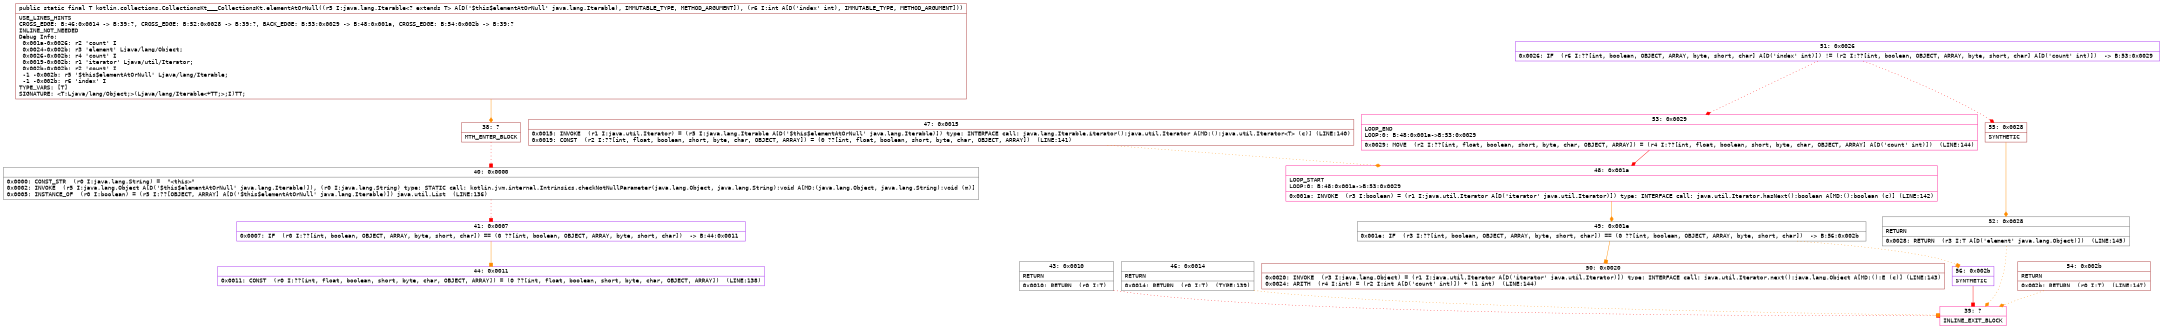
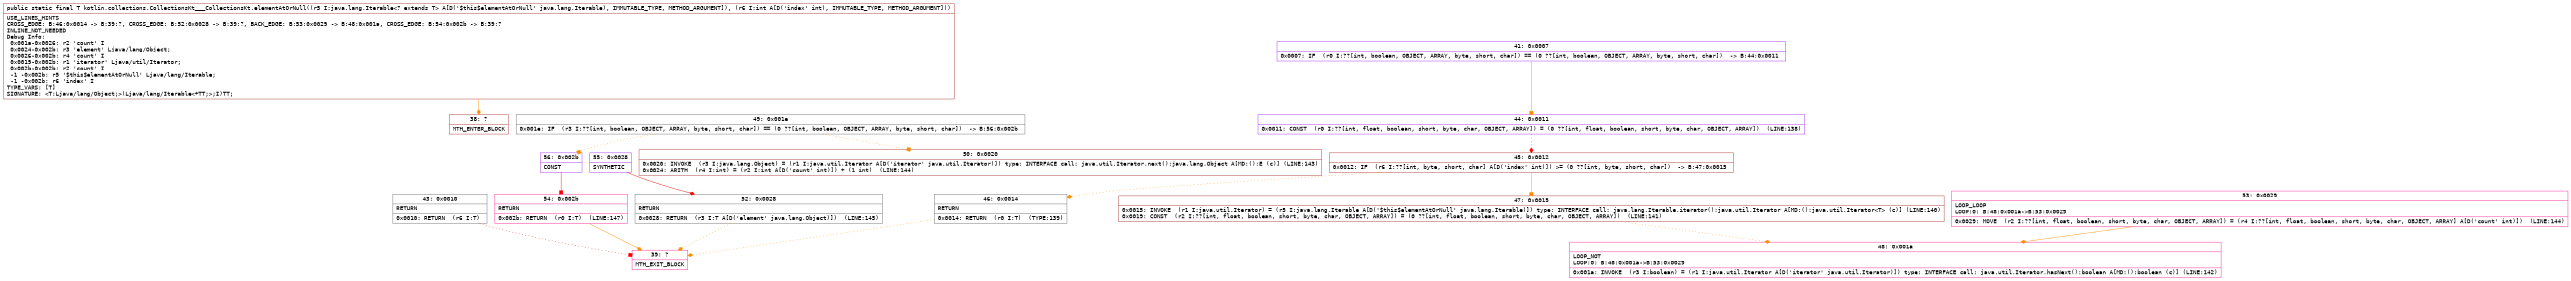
node "51: 0x0026": removed
node "53: 0x0029": text "LOOP_END" -> "LOOP_LOOP"
node "55: 0x0028": color brown -> purple
edge "53: 0x0029" -> "48: 0x001a": color red -> darkorange
node "45: 0x0012": added
edge "55: 0x0028" -> "52: 0x0028": color darkorange -> red
node "48: 0x001a": text "LOOP_START" -> "LOOP_NOT"
node "40: 0x0000": removed
edge "48: 0x001a" -> "49: 0x001e": removed
edge "49: 0x001e" -> "50: 0x0020": style solid -> dotted
node "54: 0x002b": color brown -> deeppink
node "56: 0x002b": text "SYNTHETIC" -> "CONST"
node "43: 0x0010": text "0x0010: RETURN  (r0 I:T)" -> "0x0010: RETURN  (r6 I:T)"
edge "56: 0x002b" -> "39: ?": now "56: 0x002b" -> "54: 0x002b"
edge "54: 0x002b" -> "39: ?": style dotted -> solid
edge "46: 0x0014" -> "39: ?": arrowhead box -> diamond
node "39: ?": text "INLINE_EXIT_BLOCK" -> "MTH_EXIT_BLOCK"
